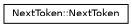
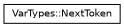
node "NextToken::NextToken": label "NextToken::NextToken" -> "VarTypes::NextToken"
